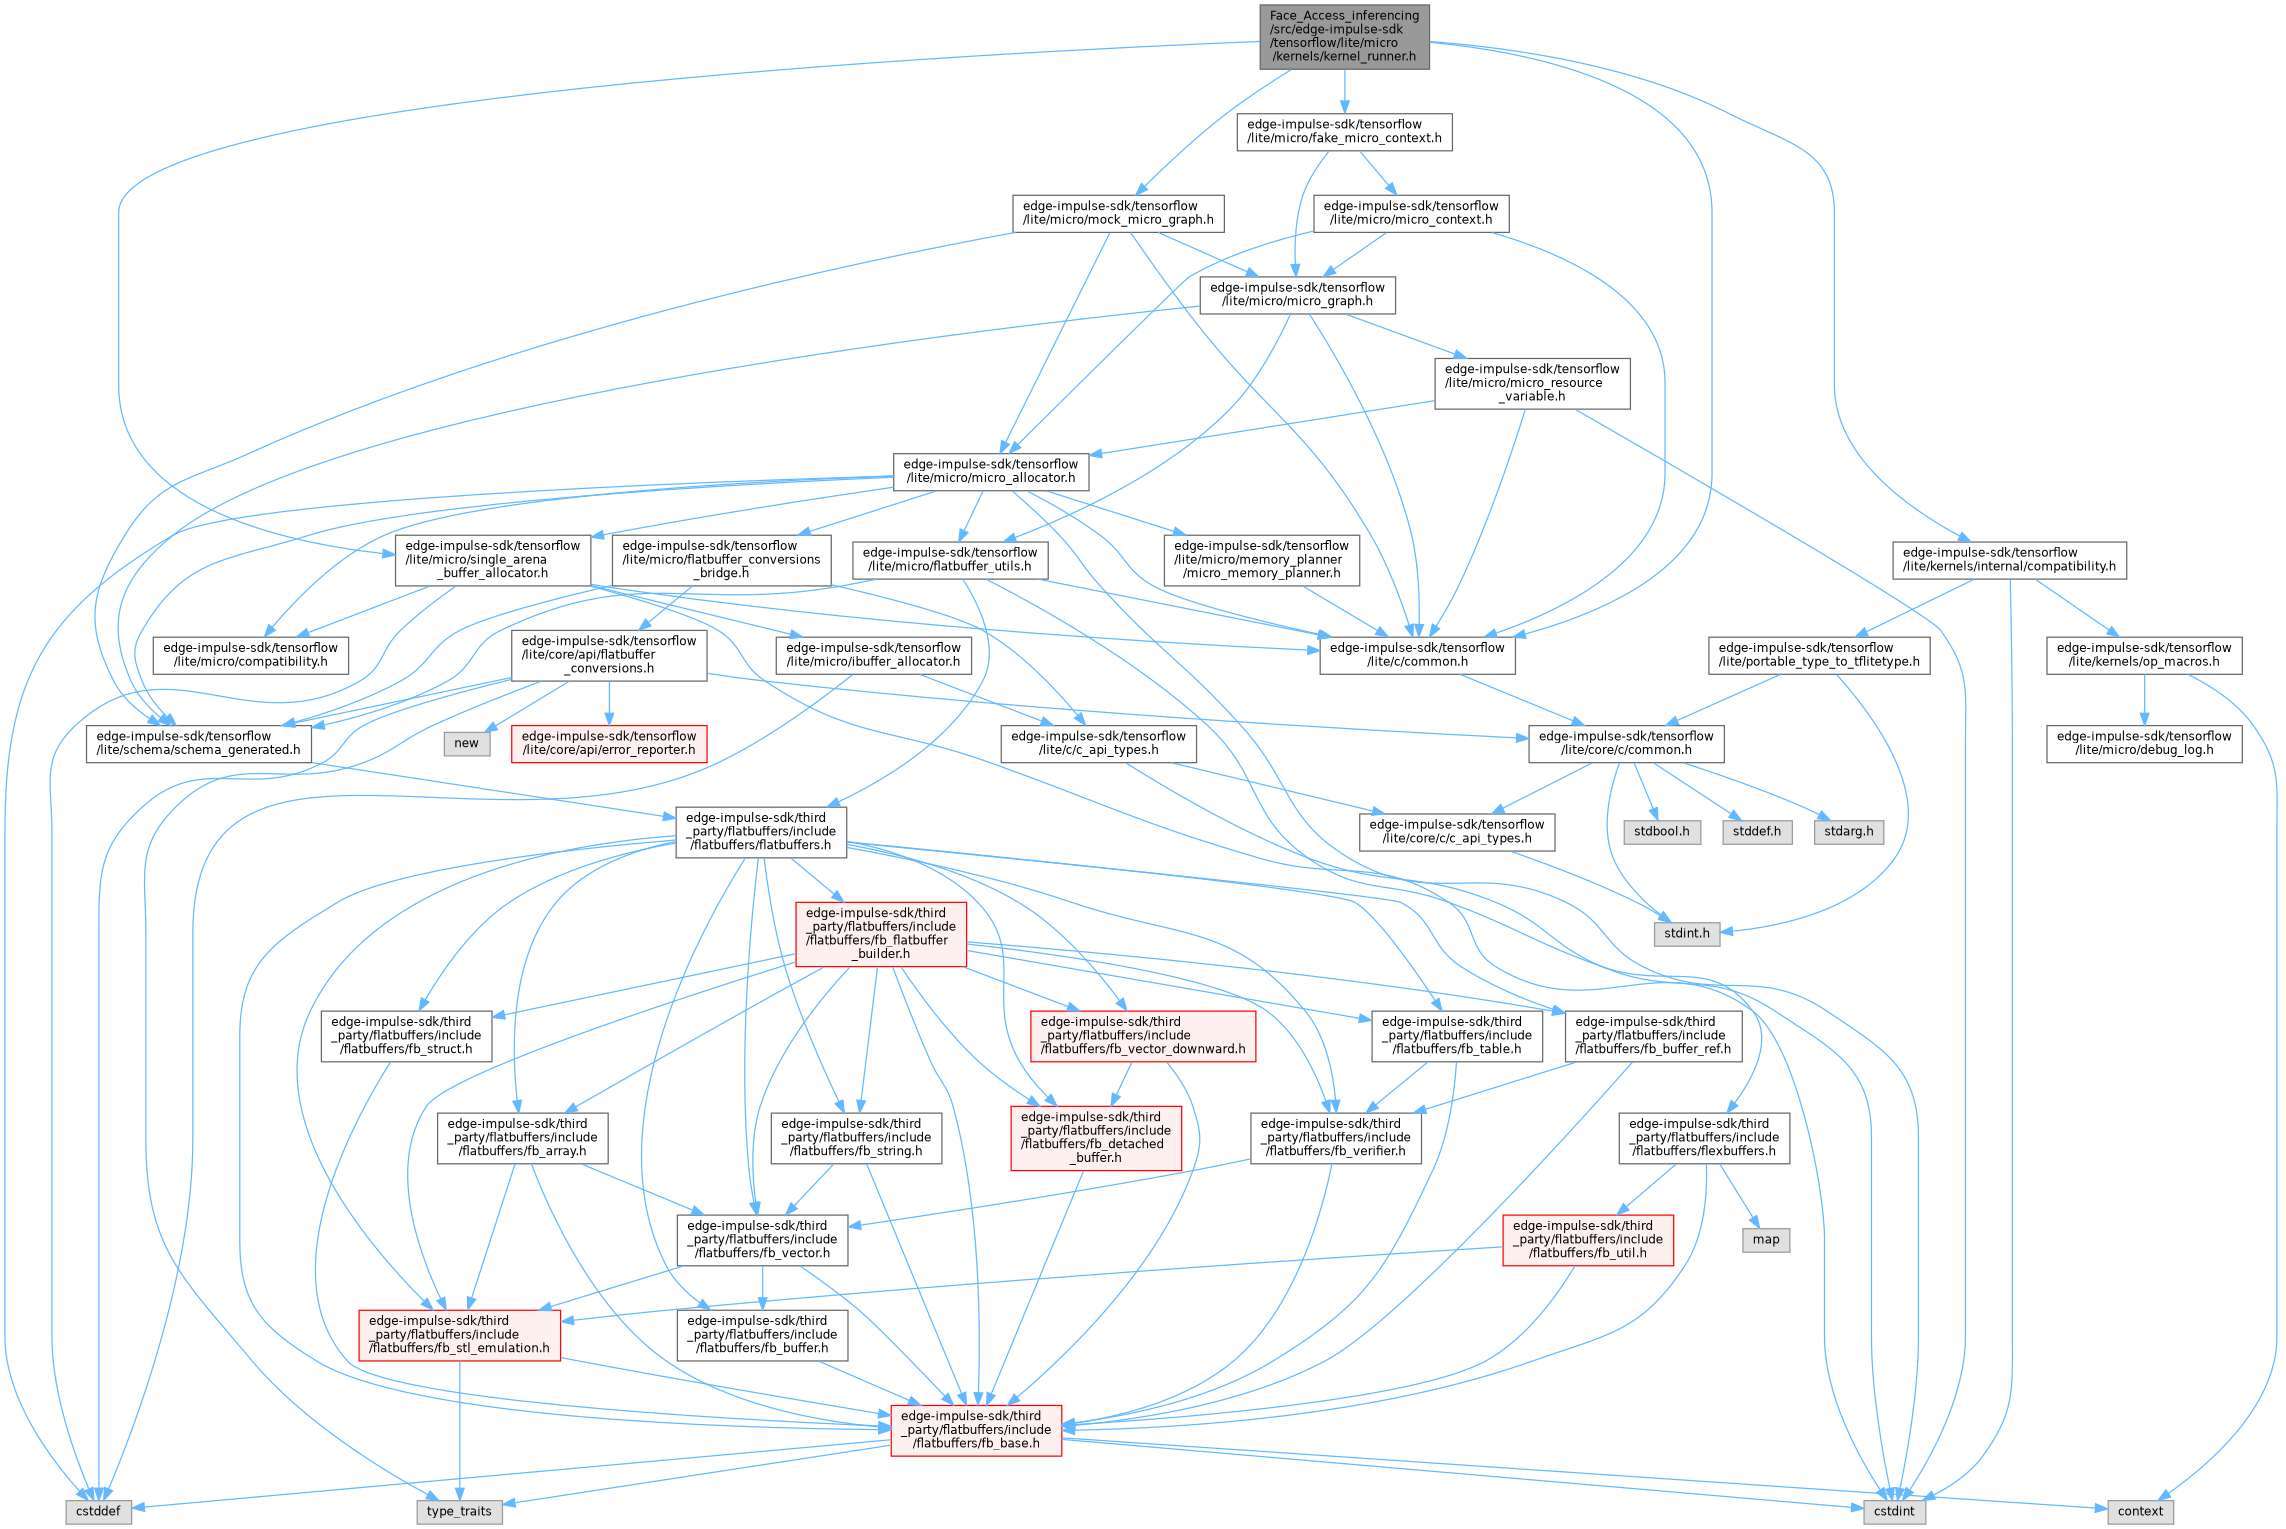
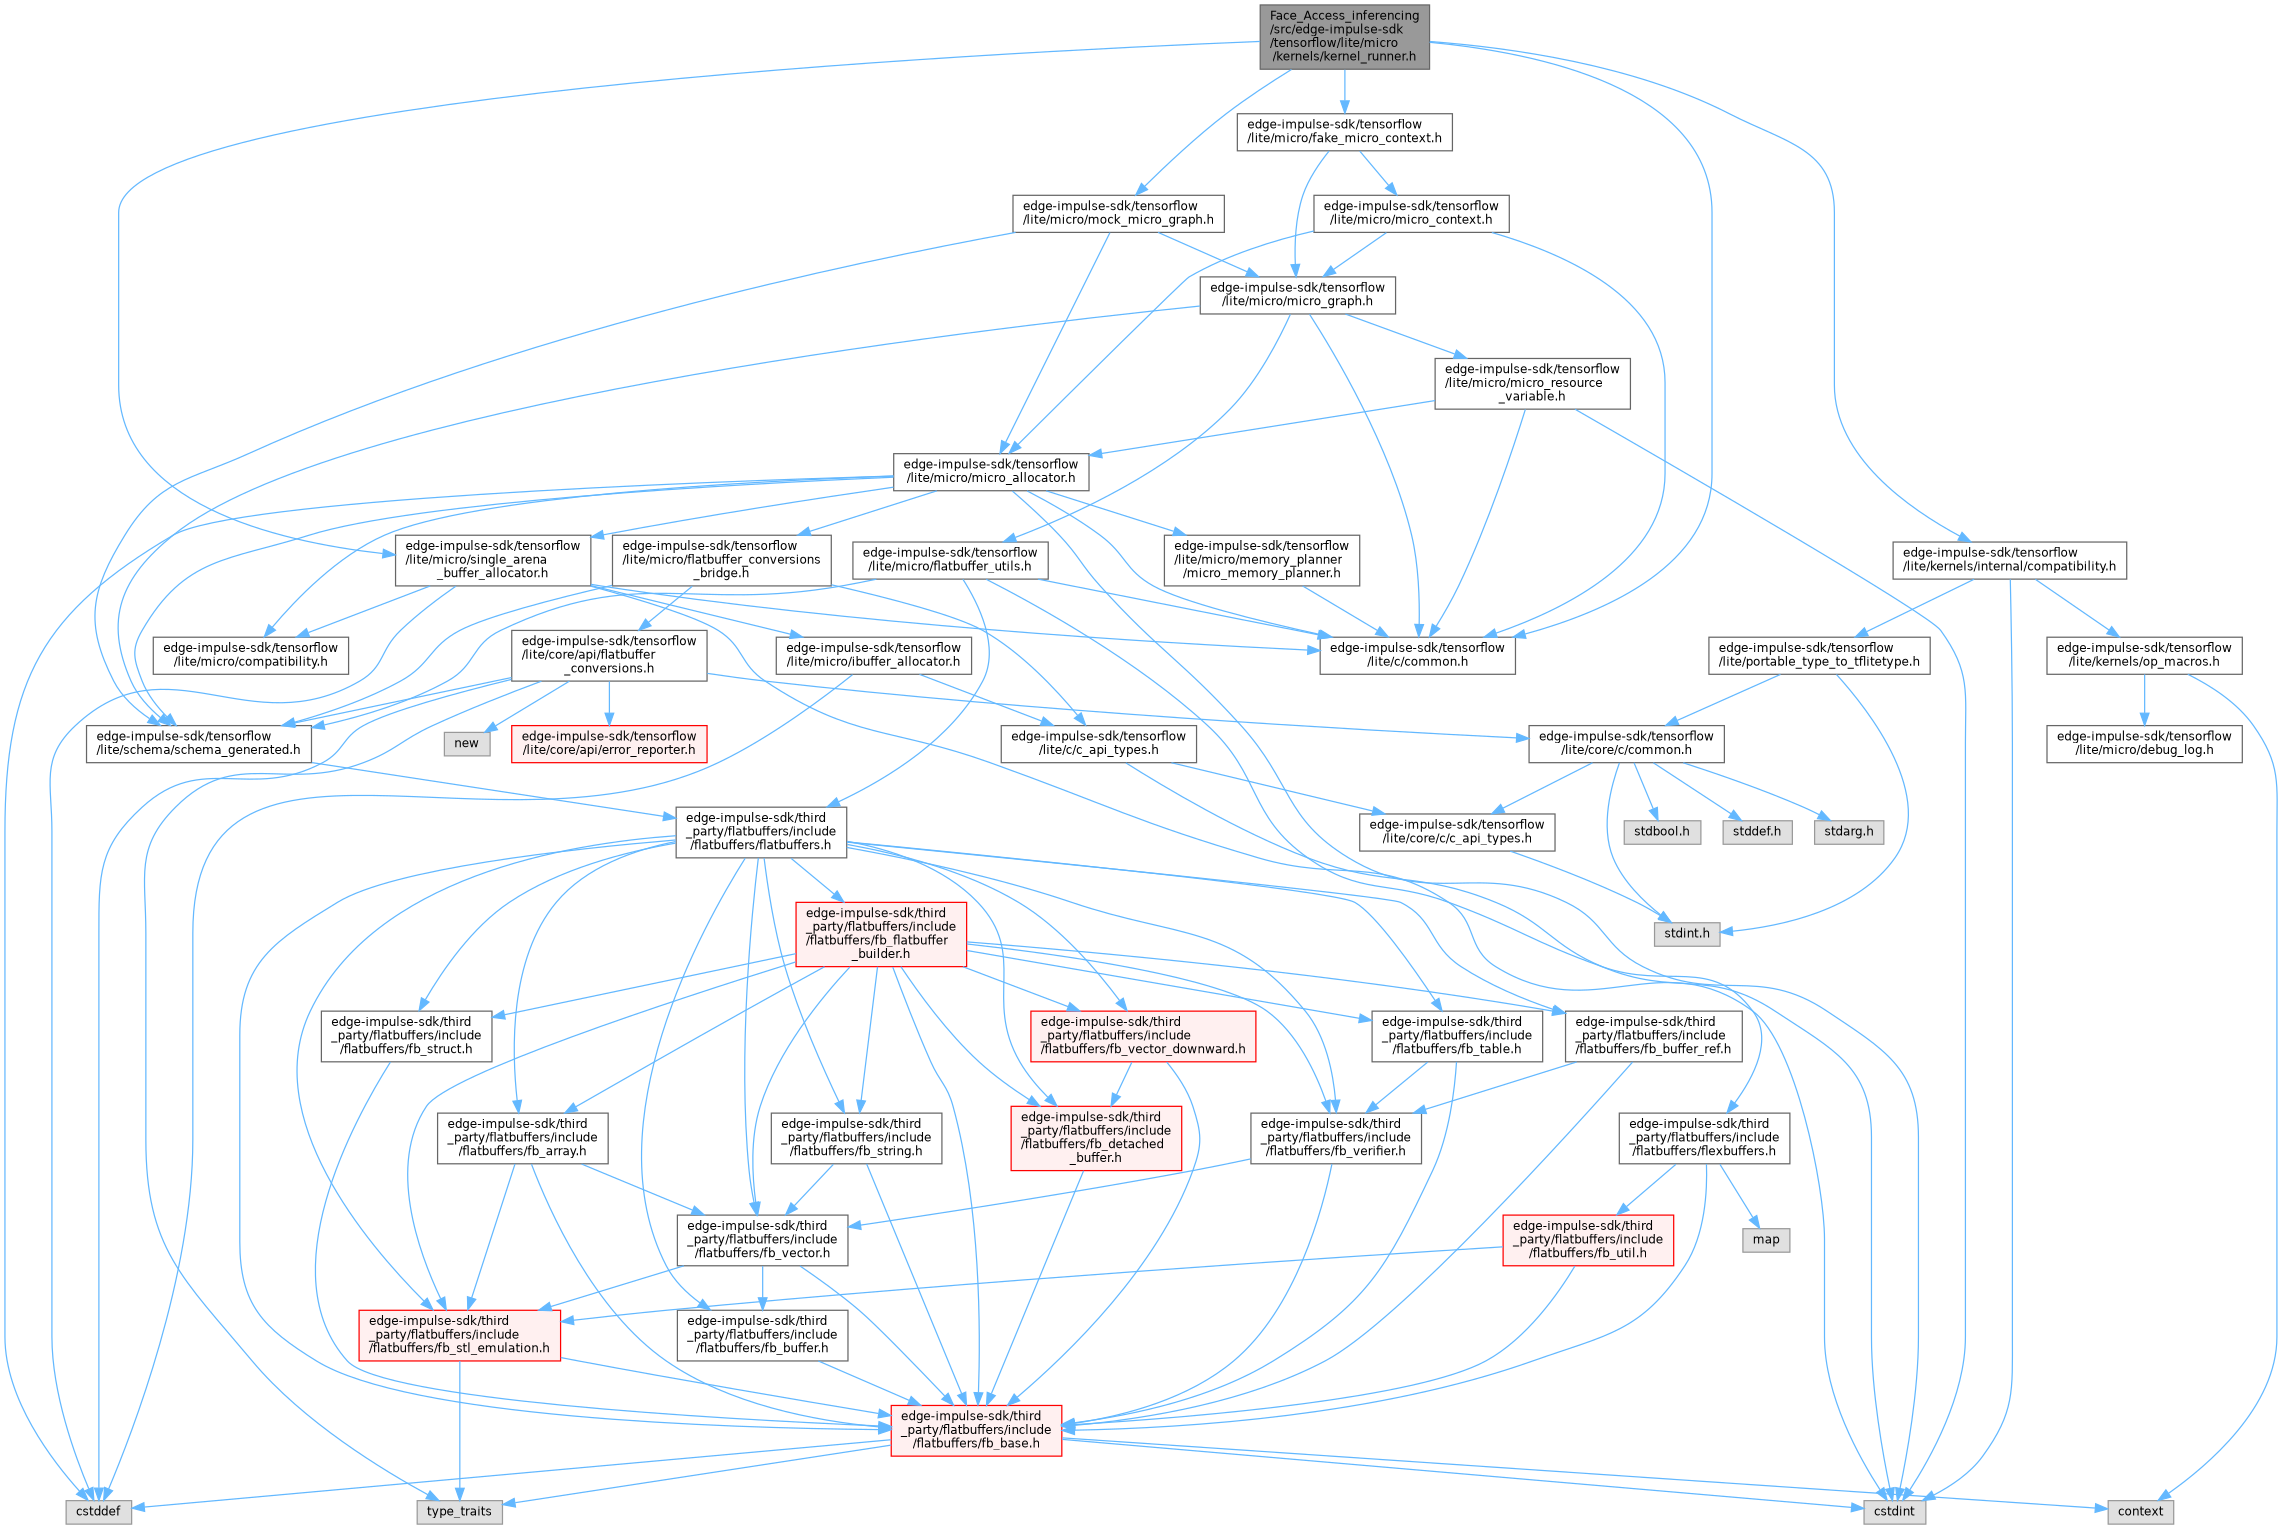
edge "edge-impulse-sdk/tensorflow /lite/micro/mock_micro_graph.h" -> "edge-impulse-sdk/tensorflow /lite/c/common.h": removed
edge "edge-impulse-sdk/tensorflow /lite/micro/micro_allocator.h" -> "edge-impulse-sdk/tensorflow /lite/micro/flatbuffer_utils.h": removed
edge "edge-impulse-sdk/tensorflow /lite/c/common.h" -> "edge-impulse-sdk/tensorflow /lite/core/c/common.h": removed
